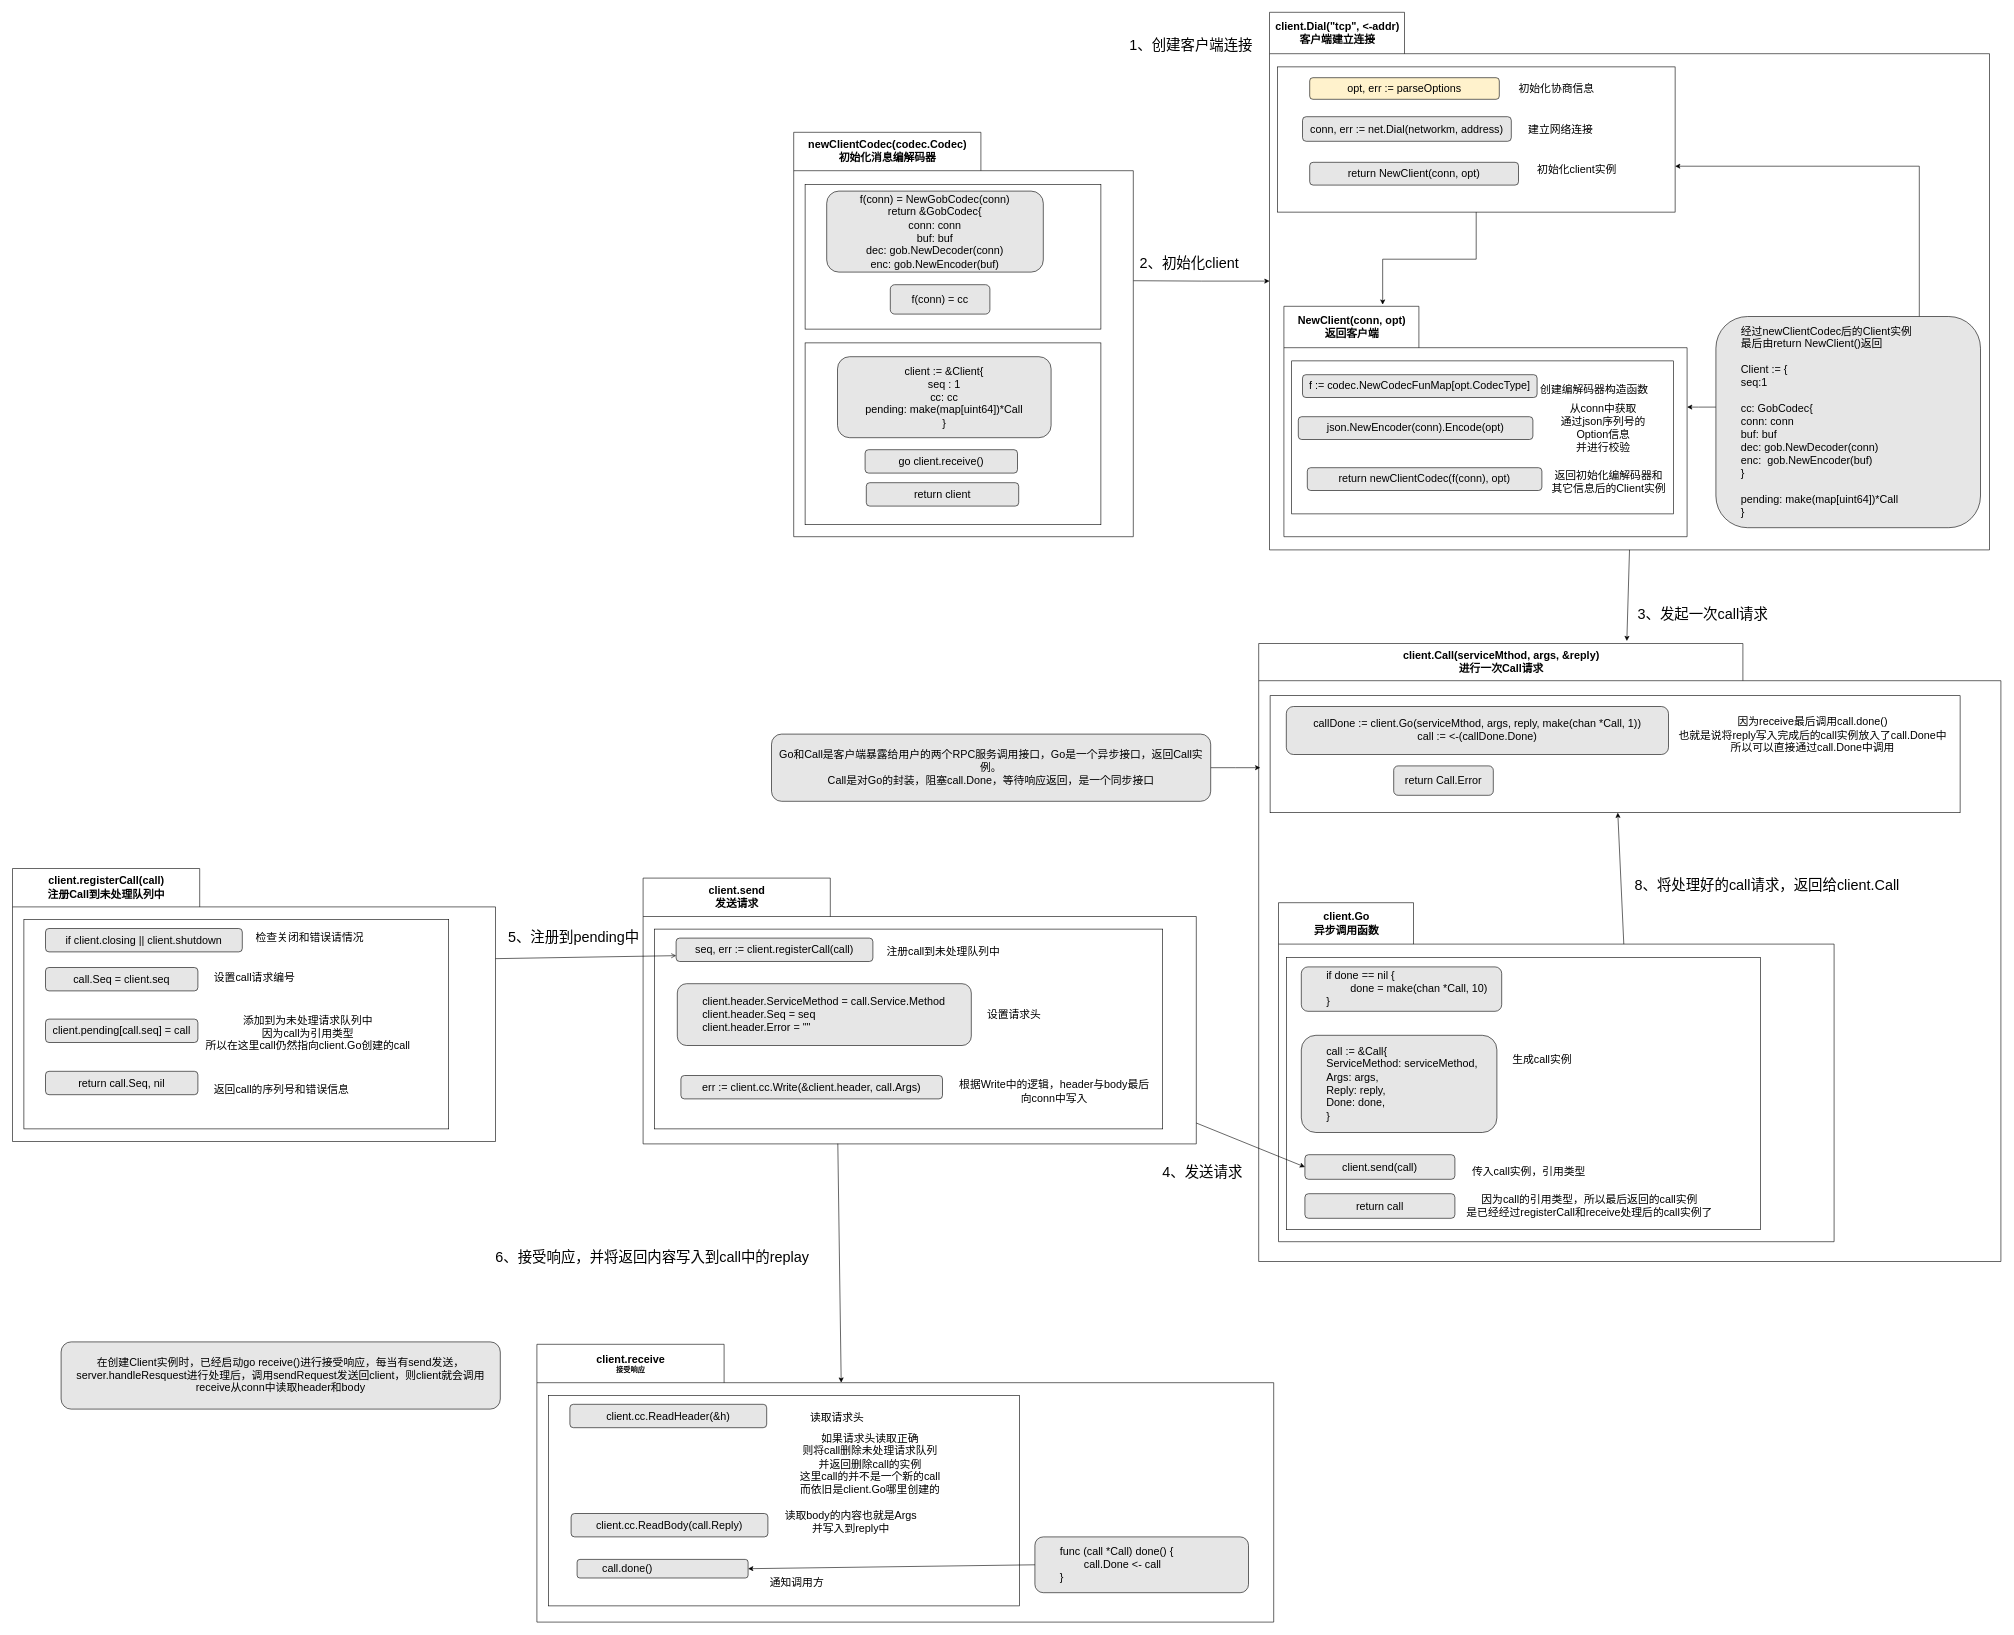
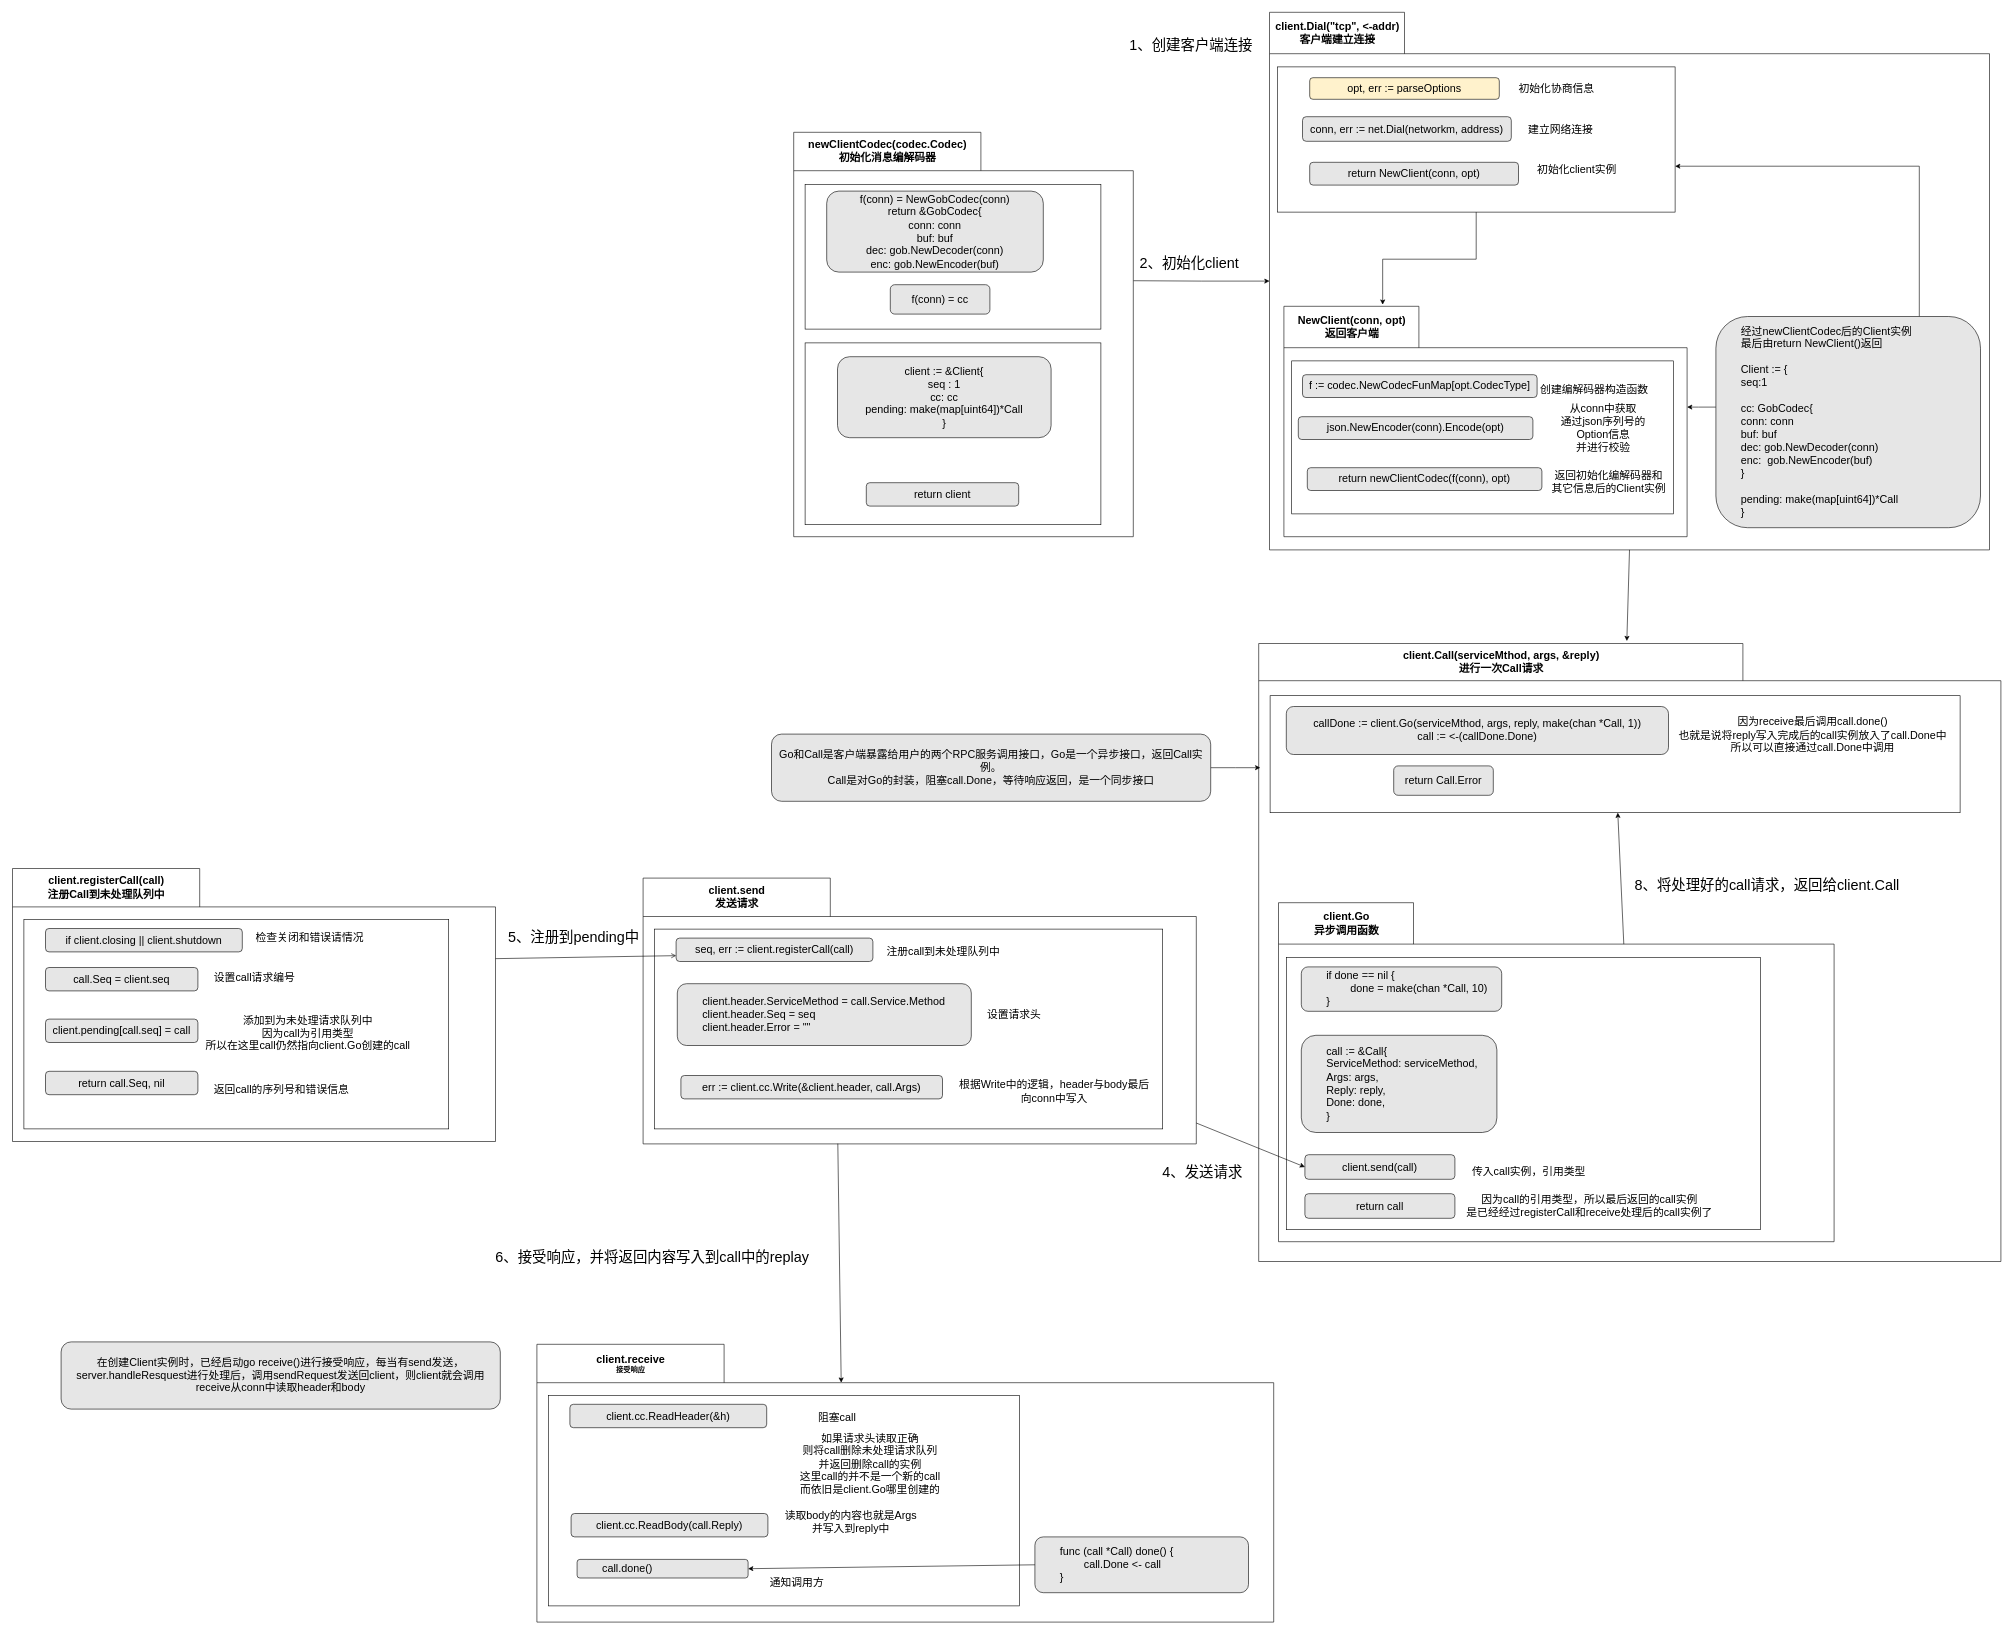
node "go client.receive()": removed
node "3、发起一次call请求": removed
node "生成call实例": removed
node "读取请求头": label "读取请求头" -> "阻塞call"
